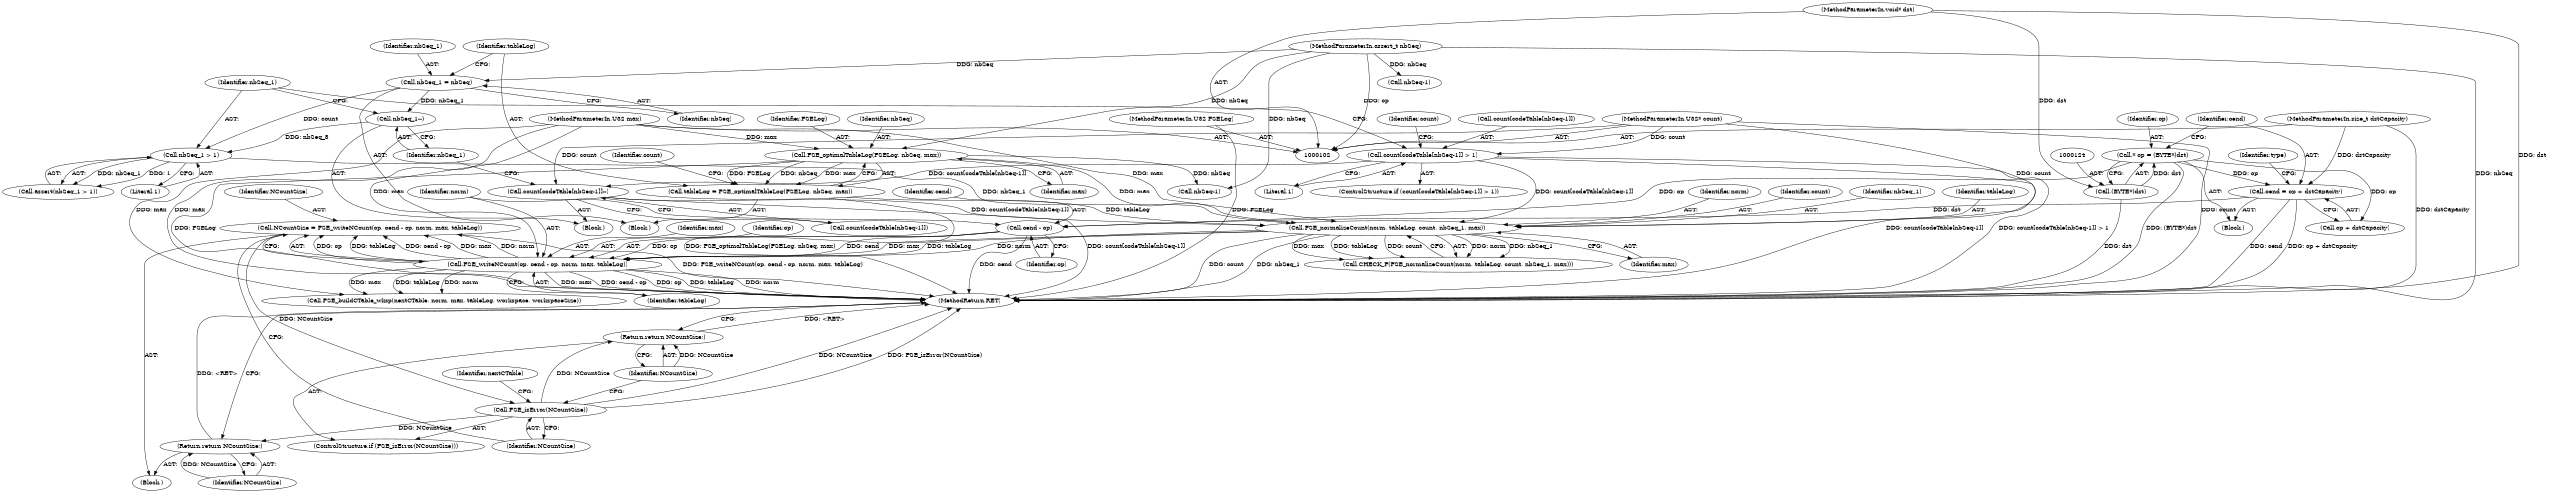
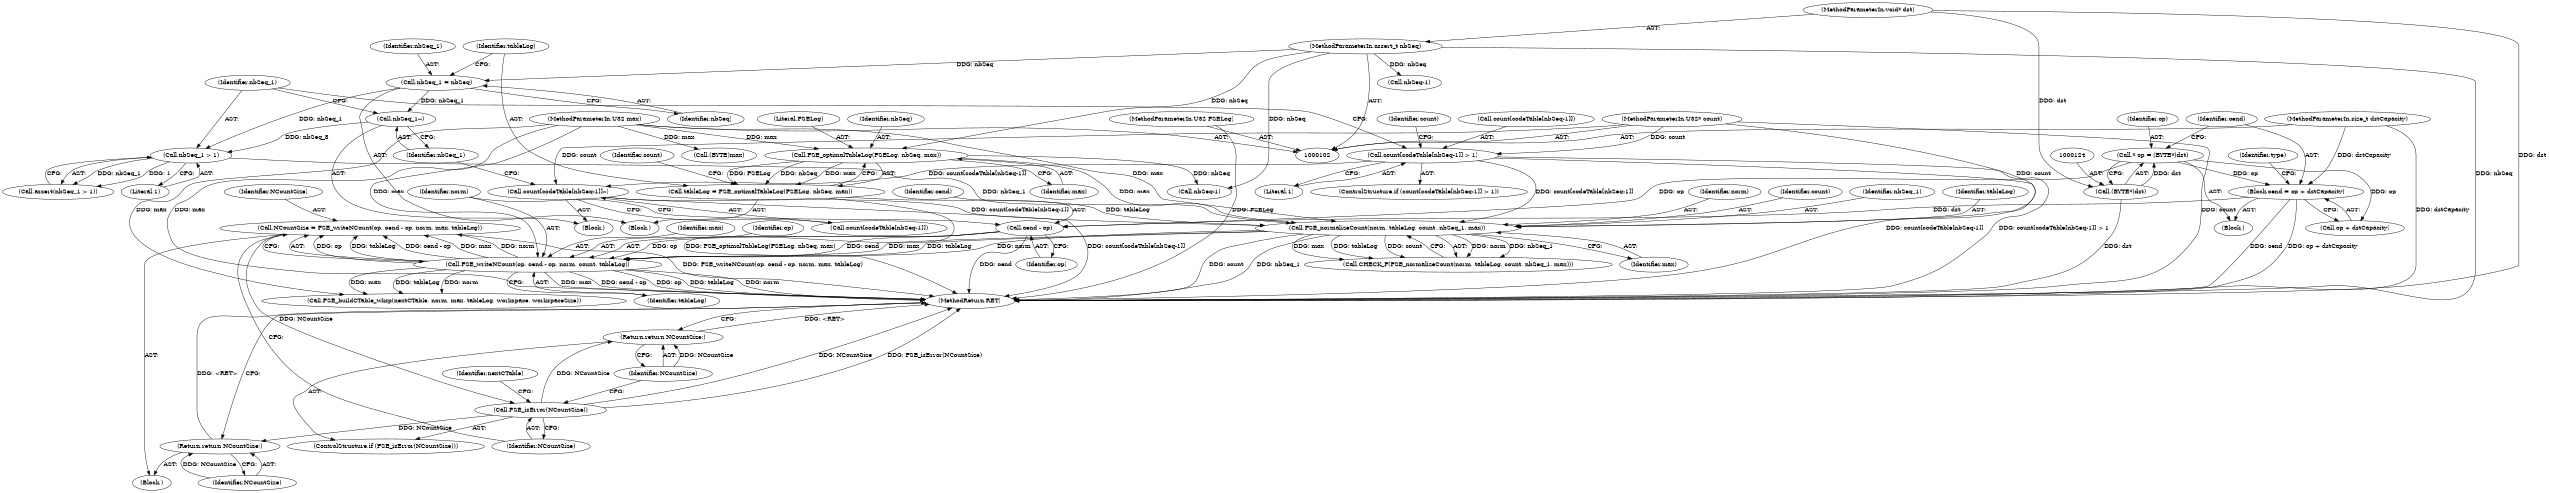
edge "(MethodParameterIn,void* dst)" -> "1000102": now "(MethodParameterIn,void* dst)" -> "(MethodParameterIn,assert_t nbSeq)"
edge "(MethodParameterIn,assert_t nbSeq)" -> "1000102": label "DDG: op" -> "AST: "
edge "(Call,nbSeq_1 = nbSeq)" -> "(Call,nbSeq_1 > 1)": label "DDG: count" -> "DDG: nbSeq_1"
node "(Identifier,FSELog)": label "(Identifier,FSELog)" -> "(Literal,FSELog)"
node "(Call,(BYTE)max)": added
edge "(Call,assert(nbSeq_1 > 1))" -> "(Call,nbSeq_1 > 1)": label "AST: " -> "CFG: "
node "(Call,oend = op + dstCapacity)": label "(Call,oend = op + dstCapacity)" -> "(Block,oend = op + dstCapacity)"
edge "(Call,FSE_optimalTableLog(FSELog, nbSeq, max))" -> "(MethodReturn,RET)": removed, label "DDG: FSELog"
node "(Call,FSE_writeNCount(op, oend - op, norm, max, tableLog))": label "(Call,FSE_writeNCount(op, oend - op, norm, max, tableLog))" -> "(Call,FSE_writeNCount(op, oend - op, norm, count, tableLog))"
edge "(Call,* op = (BYTE*)dst)" -> "(MethodReturn,RET)": removed, label "DDG: (BYTE*)dst"
